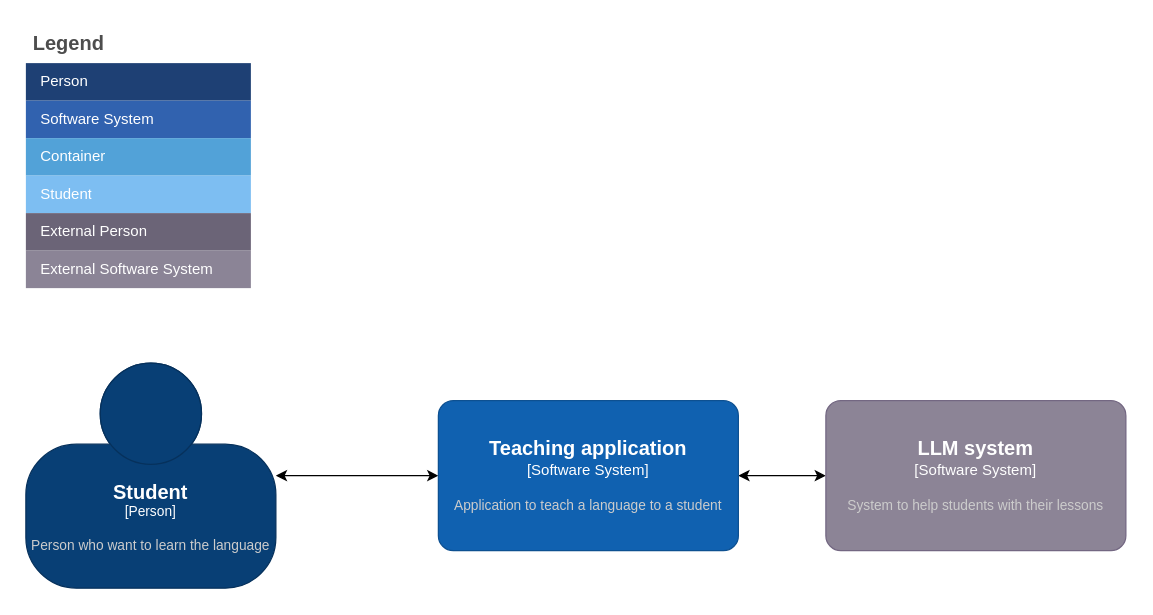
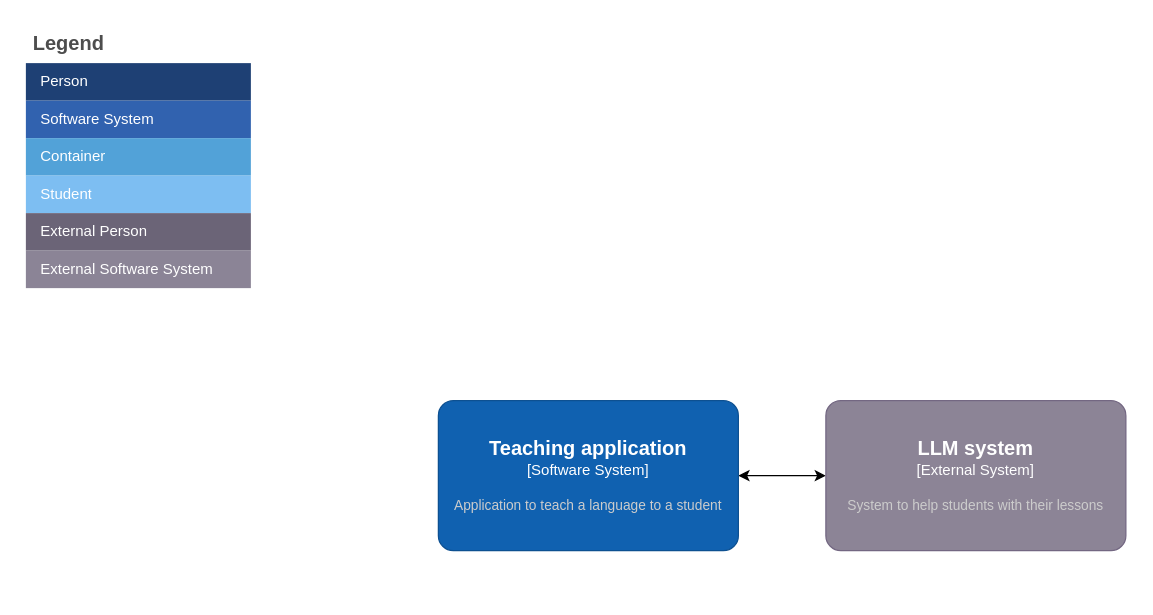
node "Student [Person] Person who want to learn the language": removed
edge "Student [Person] Person who want to learn the language" -- "Teaching application [Software System] Application to teach a language to a student": removed
node "LLM system [Software System] System to help students with their lessons": label "LLM system [Software System] System to help students with their lessons" -> "LLM system [External System] System to help students with their lessons"
